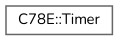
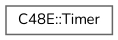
node "C78E::Timer": label "C78E::Timer" -> "C48E::Timer"
